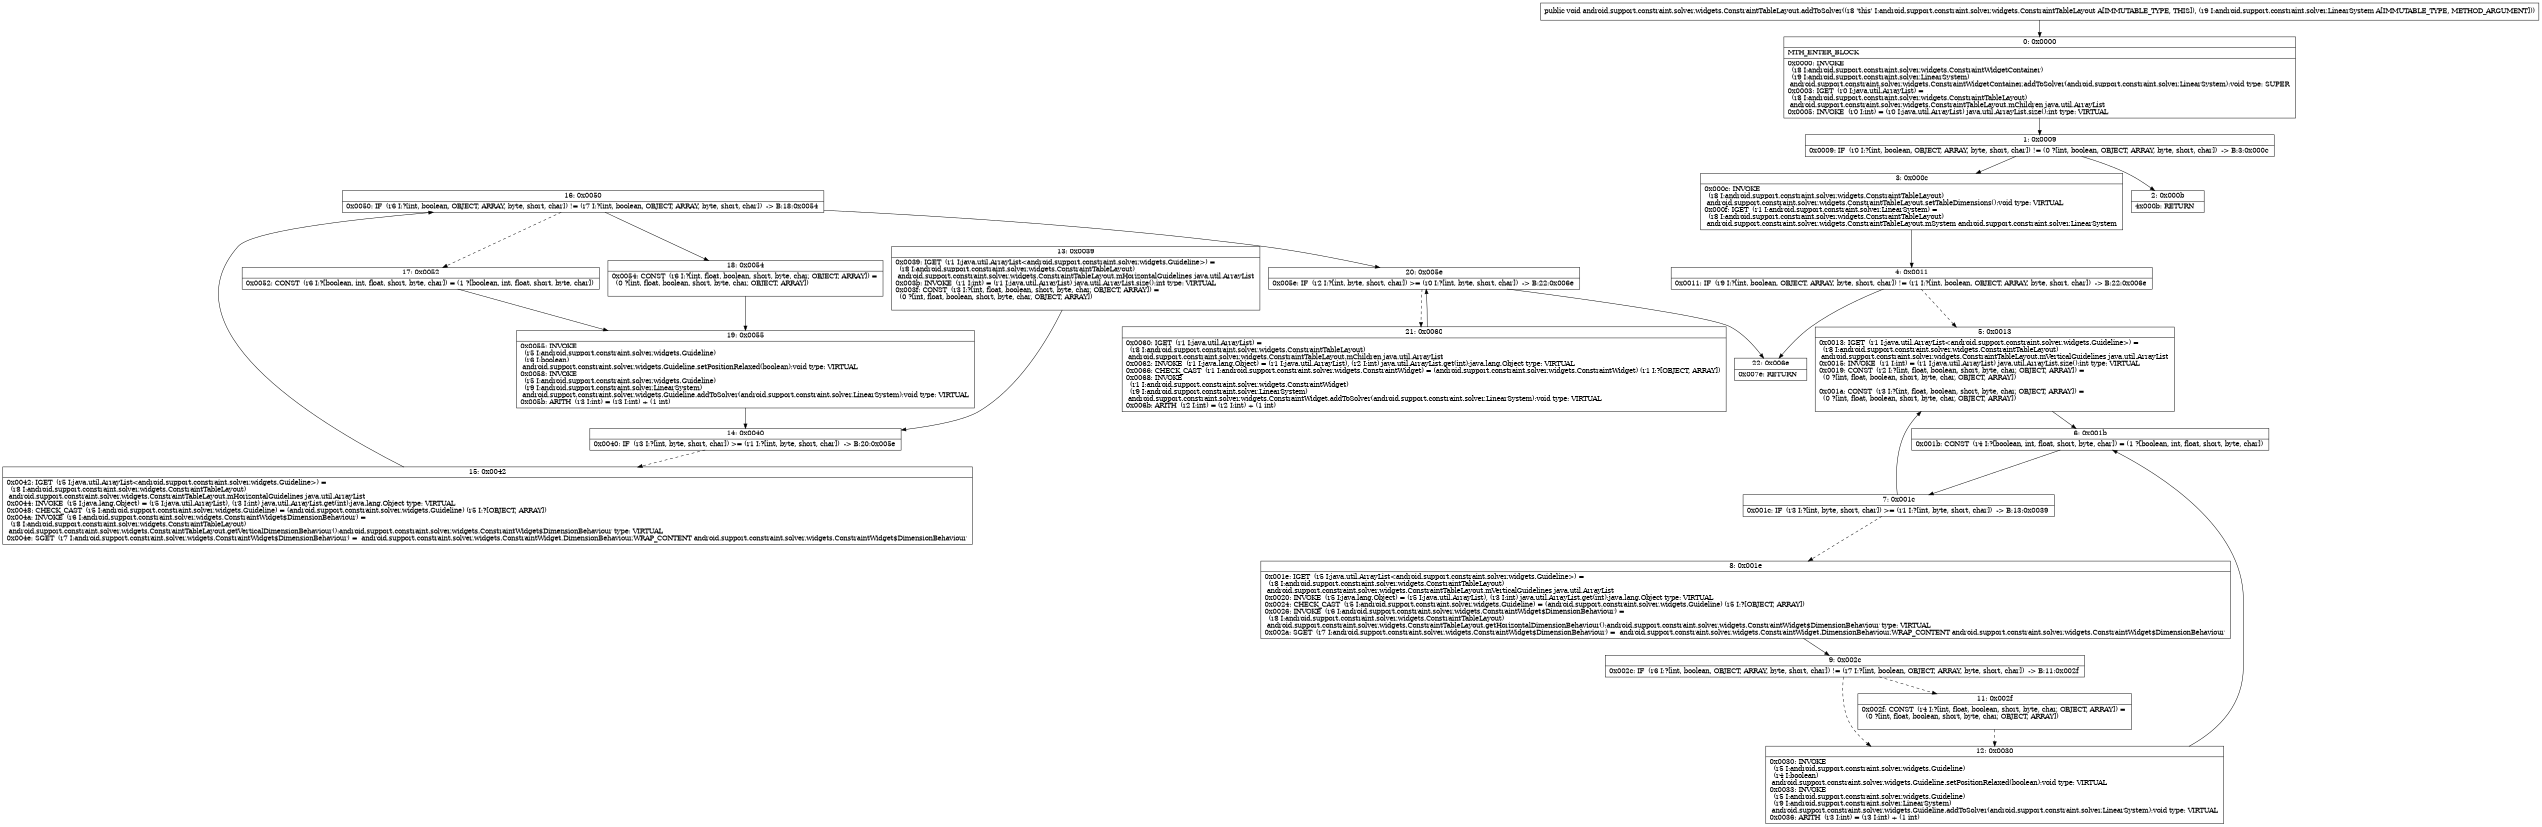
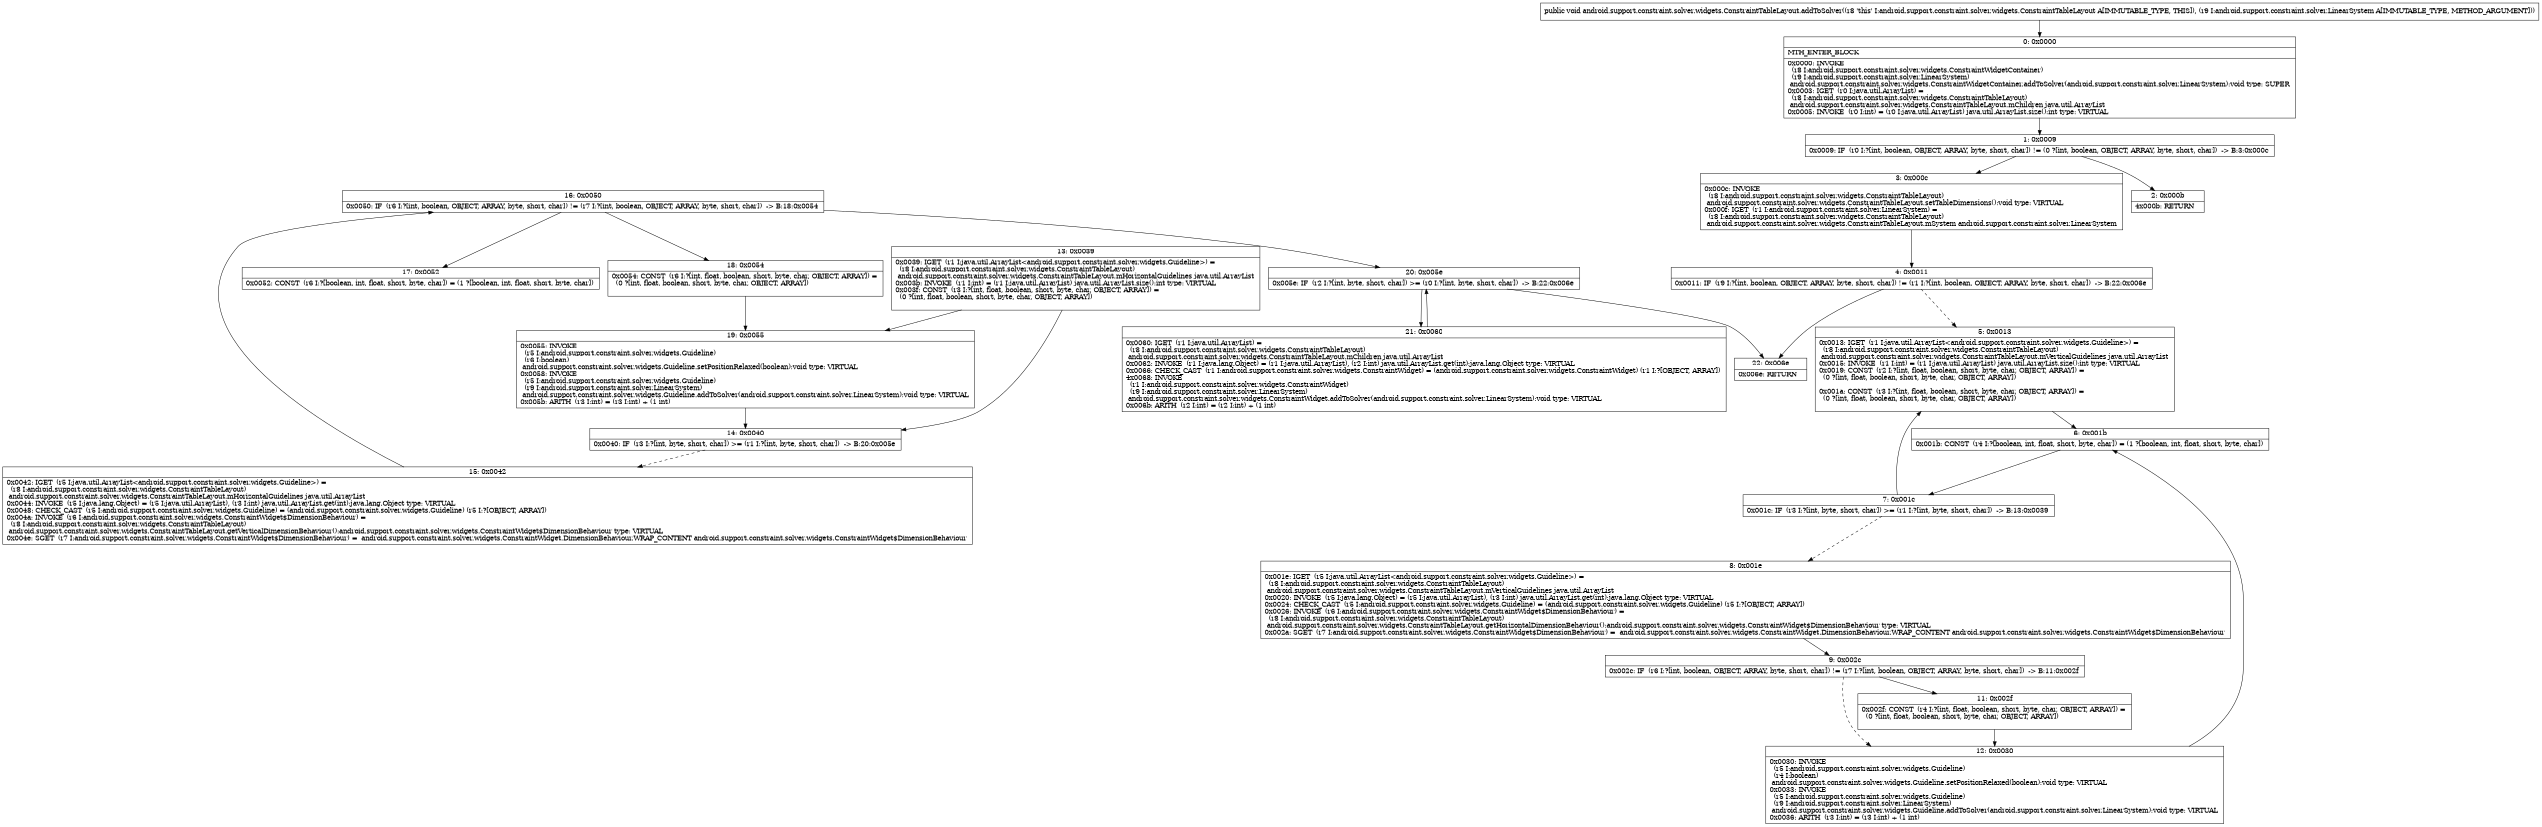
edge "16: 0x0050" -> "17: 0x0052": style dashed -> solid
edge "20: 0x005e" -> "21: 0x0060": style dashed -> solid
edge "17: 0x0052" -> "19: 0x0055": now "13: 0x0039" -> "19: 0x0055"
node "22: 0x006e": text "0x007e: RETURN" -> "0x006e: RETURN"
node "21: 0x0060": text "0x0068: INVOKE" -> "4x0068: INVOKE"
edge "9: 0x002c" -> "11: 0x002f": style dashed -> solid
edge "11: 0x002f" -> "12: 0x0030": style dashed -> solid
